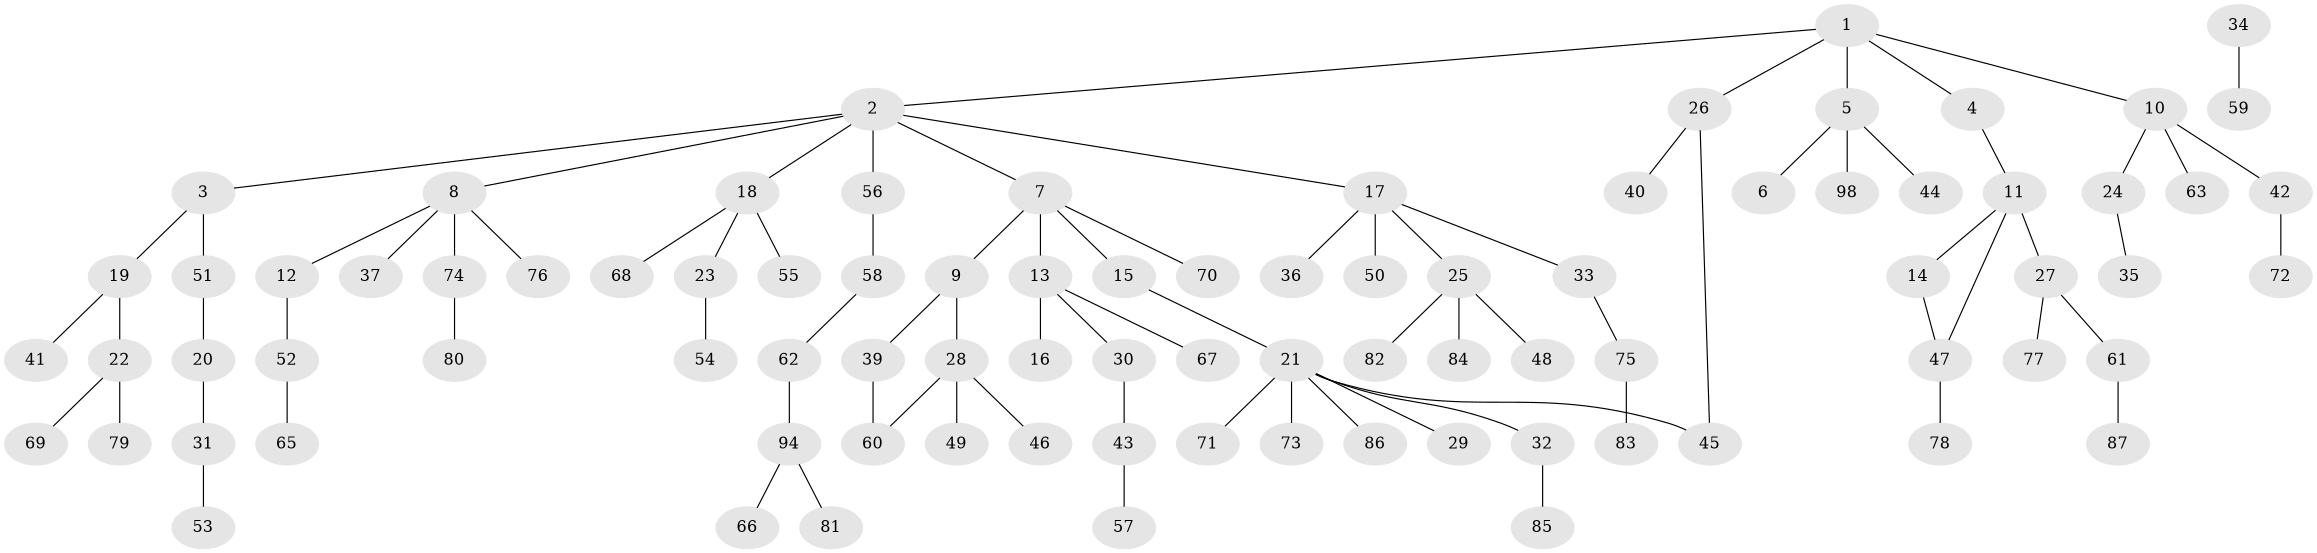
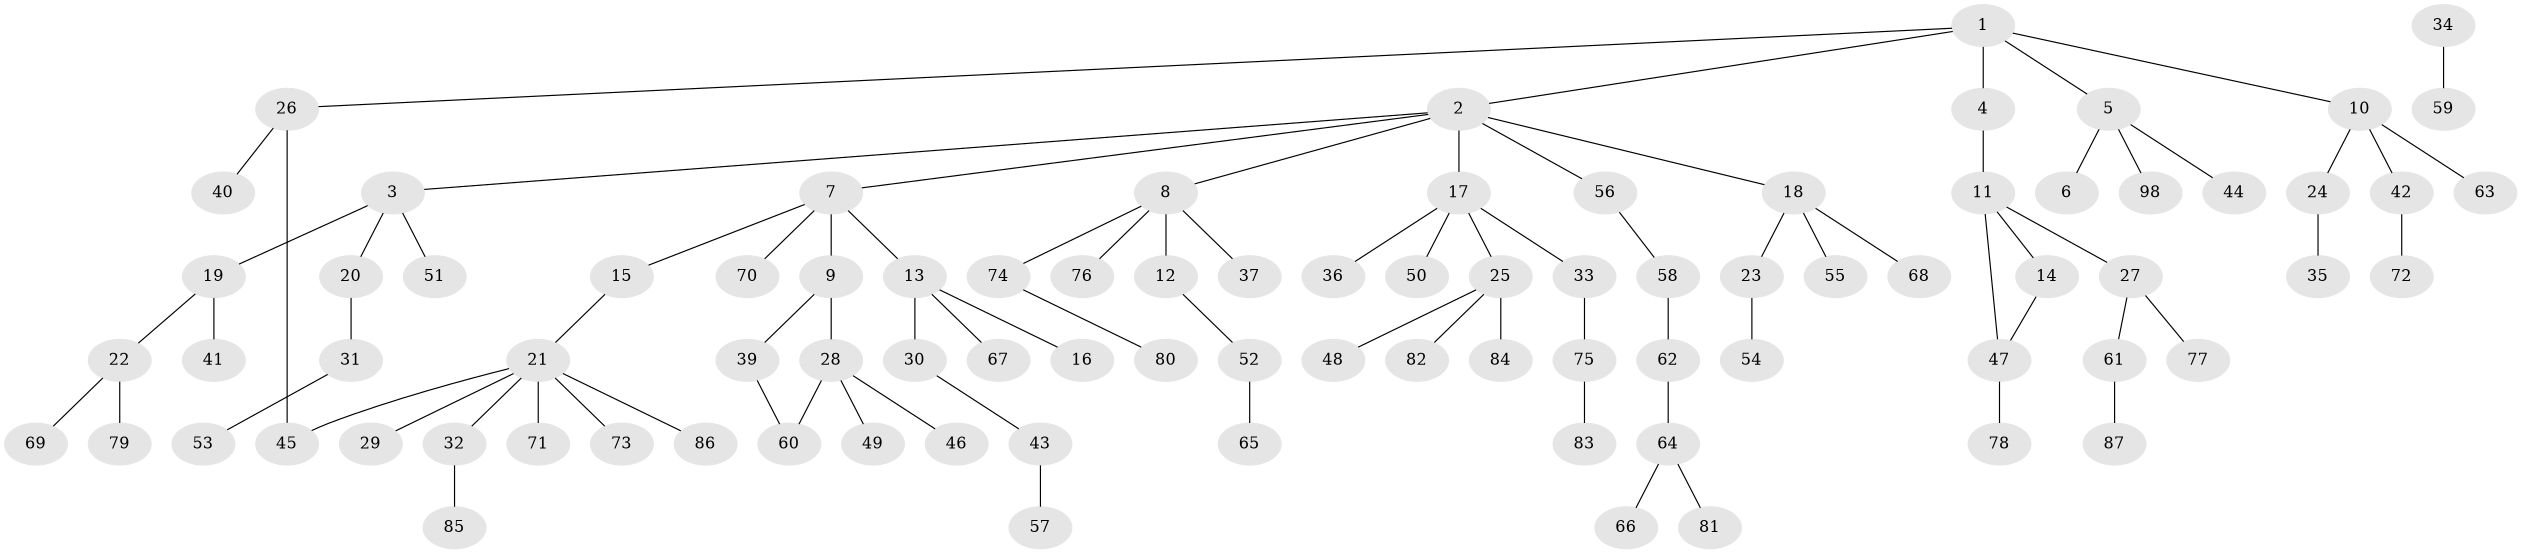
edge "51" -- "20": now "3" -- "20"
node "94": label "94" -> "64"
